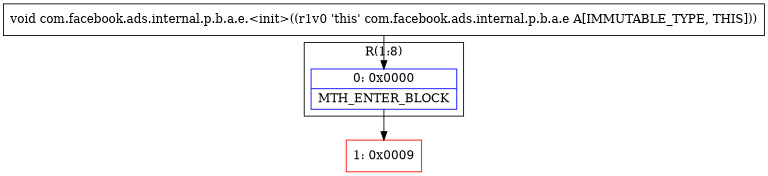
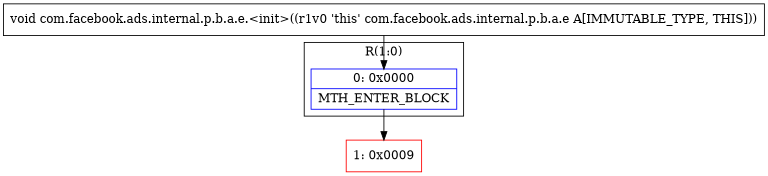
cluster "R(1:8)": label "R(1:8)" -> "R(1:0)"
